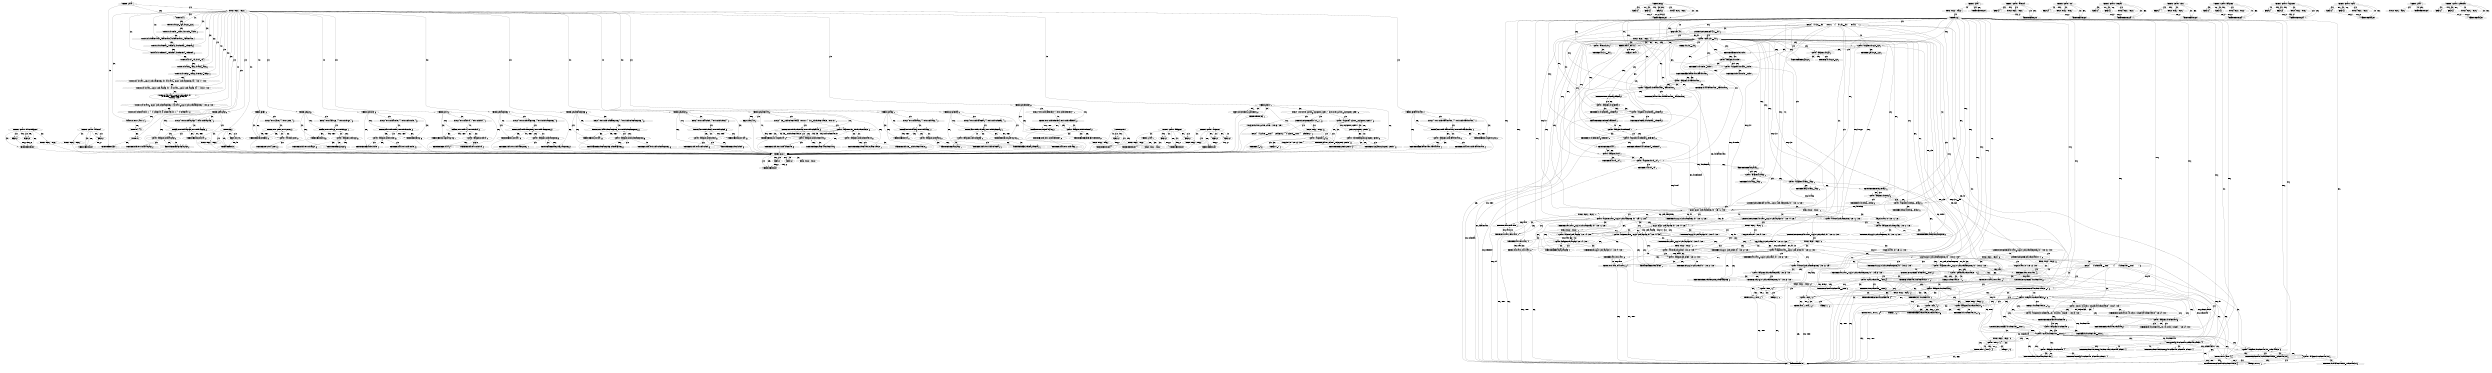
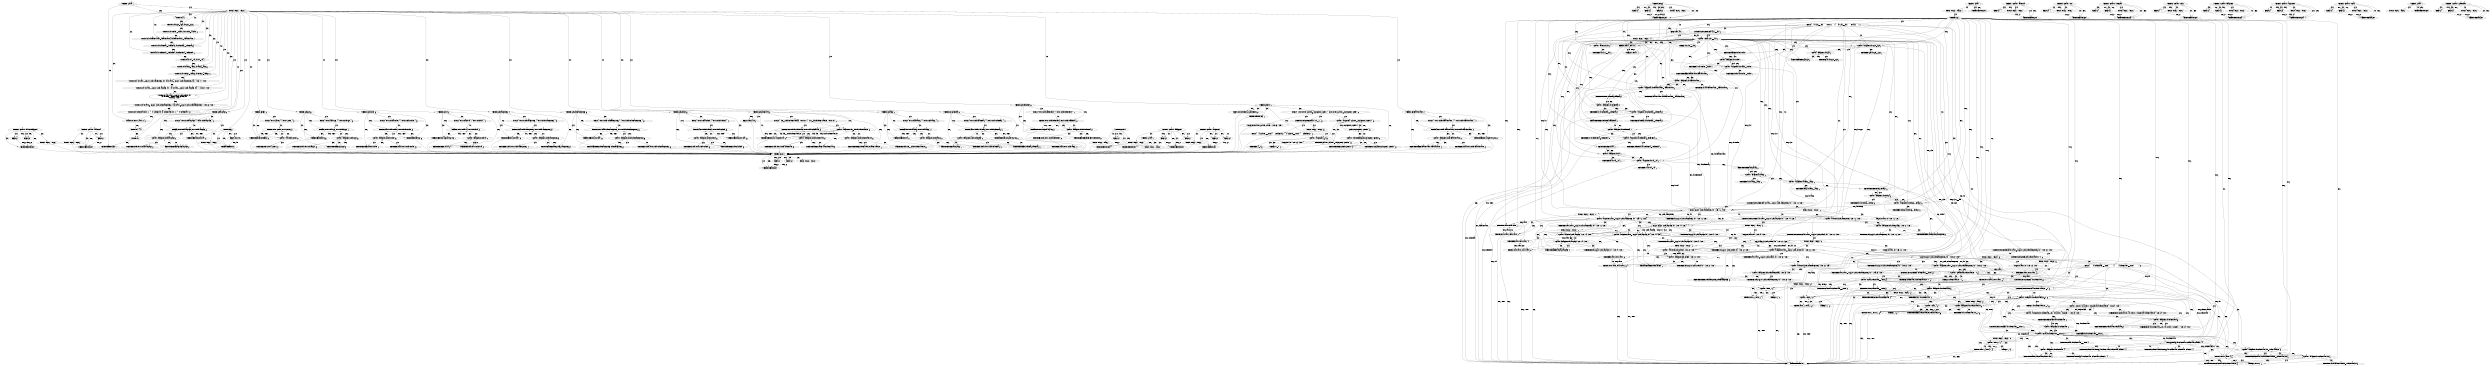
node "(IDENTIFIER,NULL,dst.codecPrivate == NULL)": added
